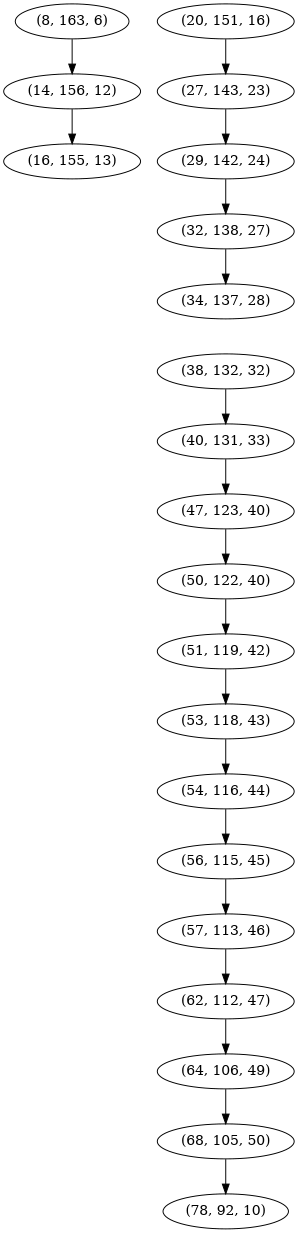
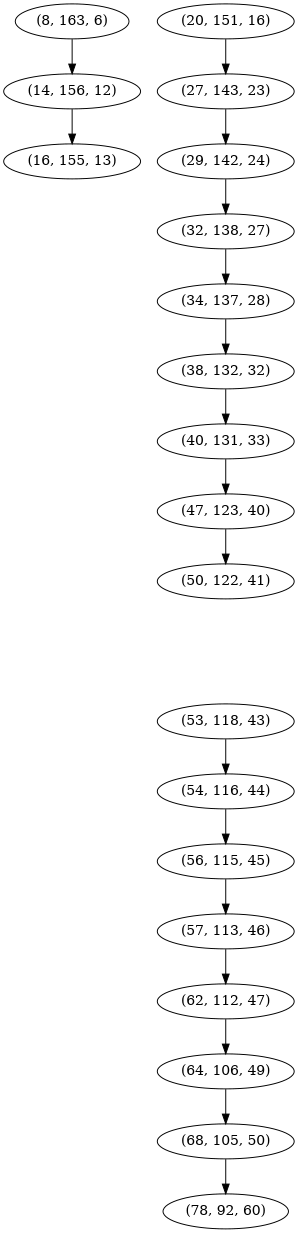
edge "(34, 137, 28)" -> "(38, 132, 32)": added
node "(50, 122, 40)": label "(50, 122, 40)" -> "(50, 122, 41)"
node "(51, 119, 42)": removed
node "(78, 92, 10)": label "(78, 92, 10)" -> "(78, 92, 60)"
